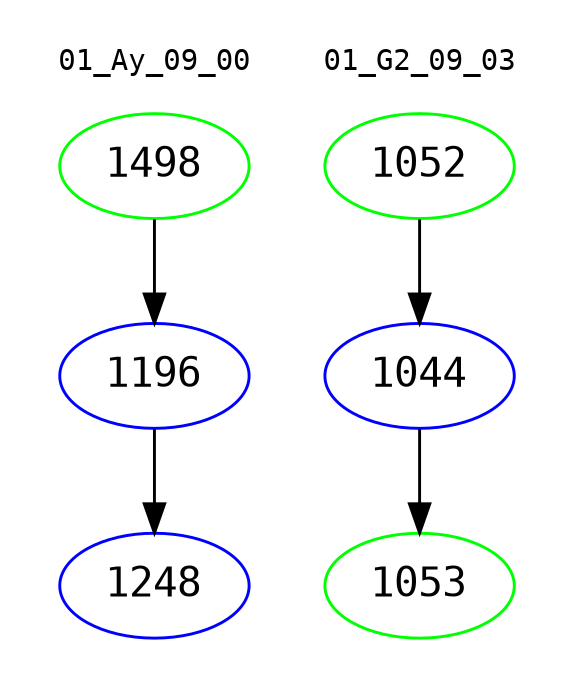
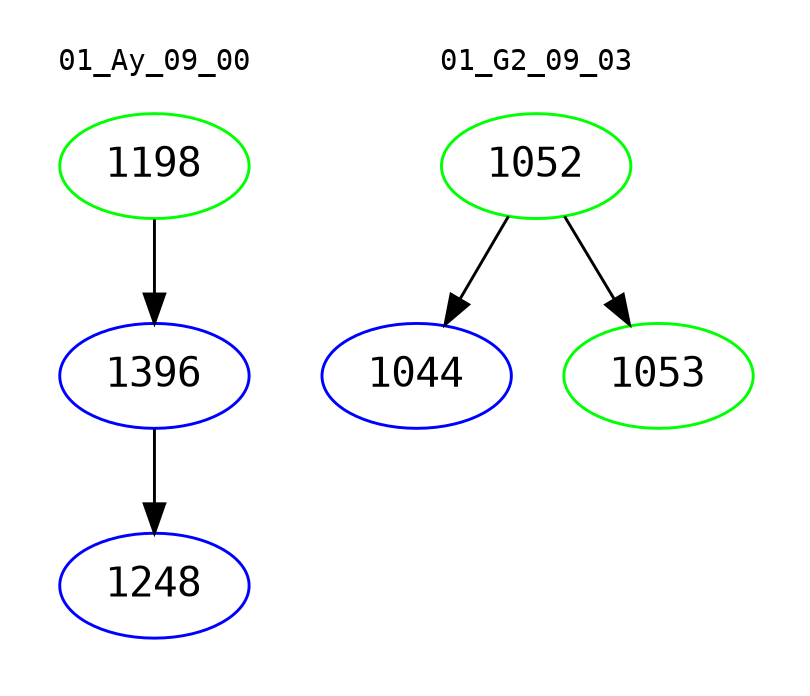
node "1498": label "1498" -> "1198"
node "1196": label "1196" -> "1396"
edge "1044" -> "1053": now "1052" -> "1053"
